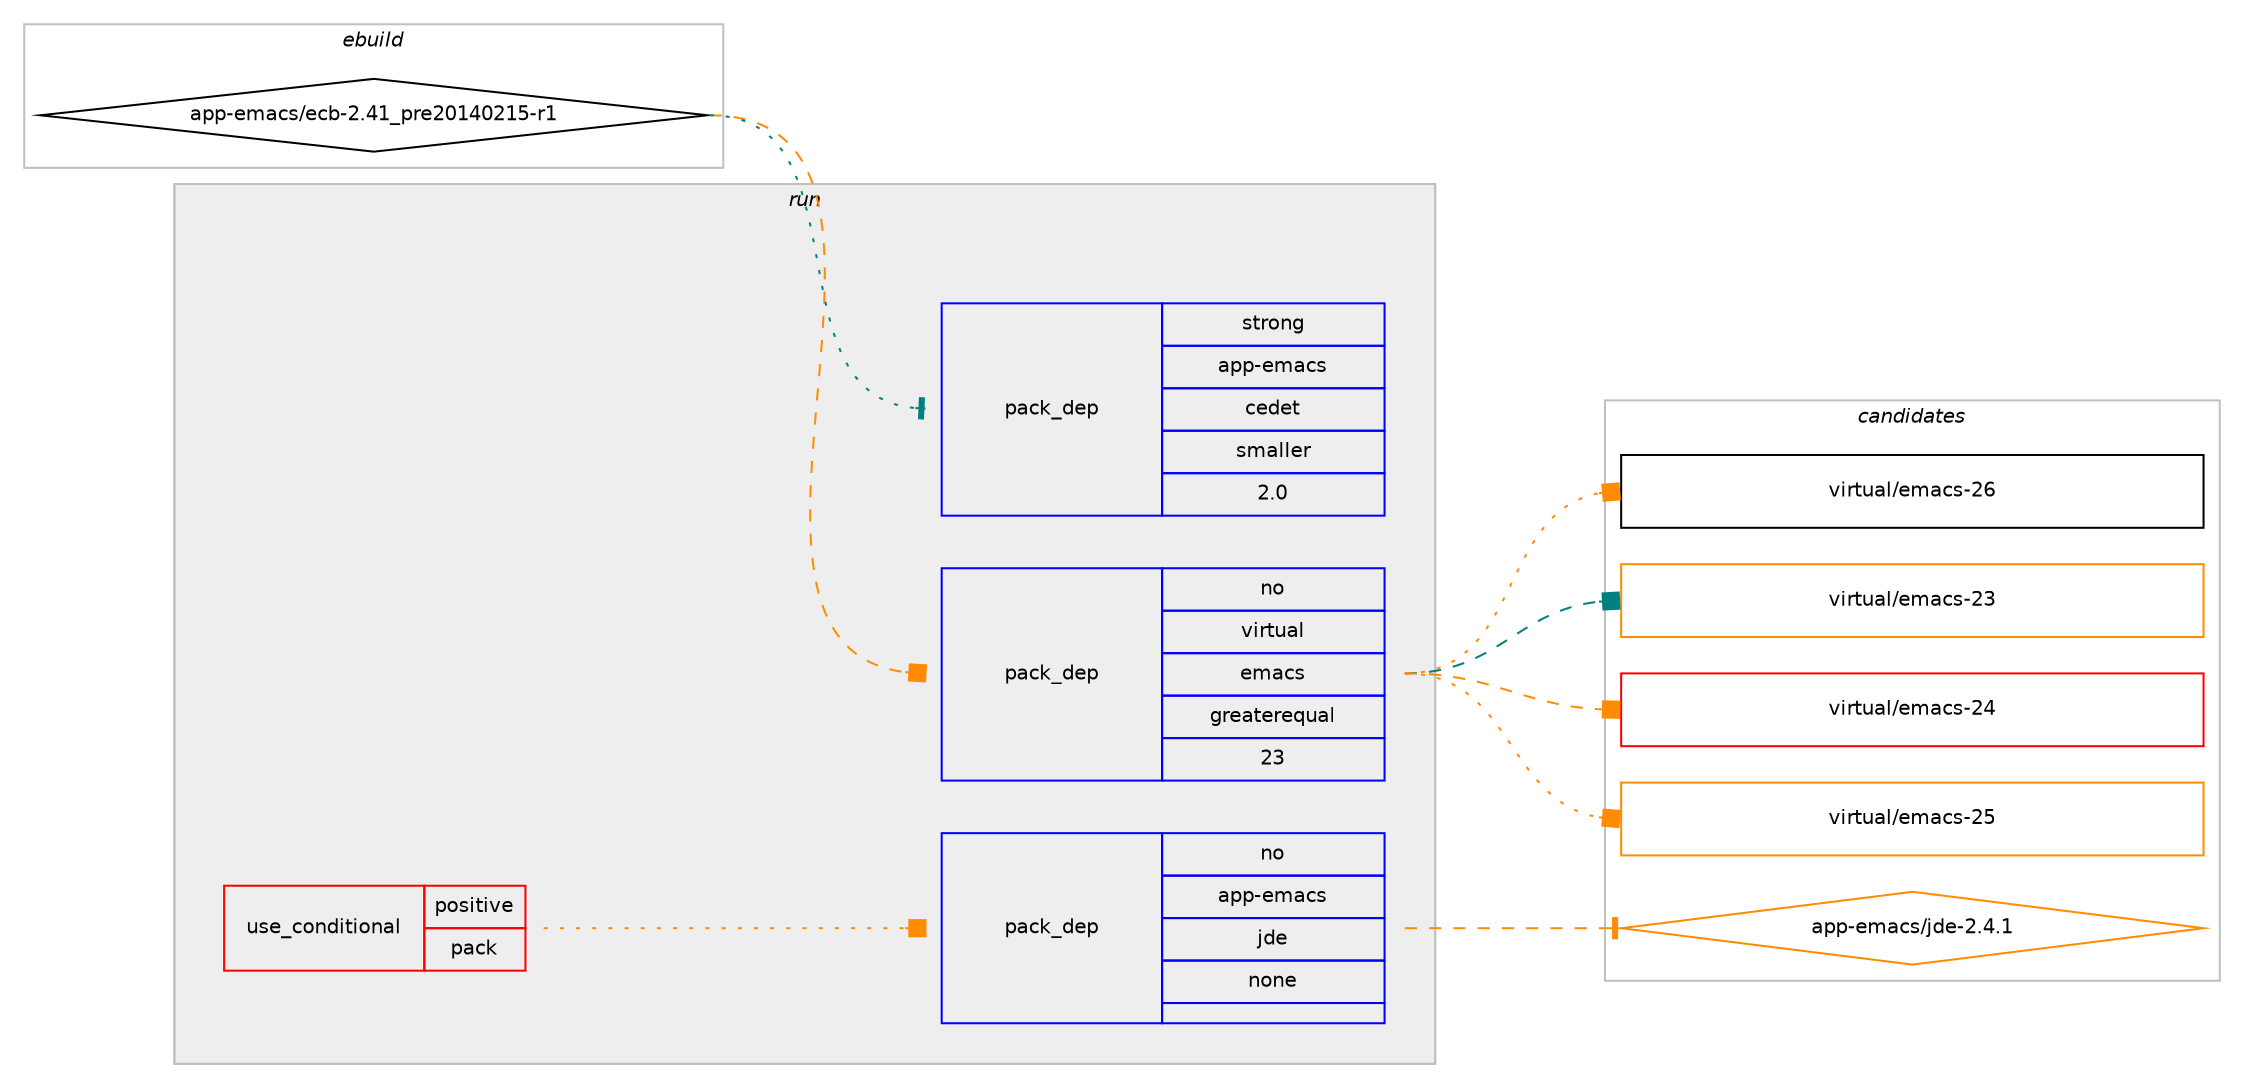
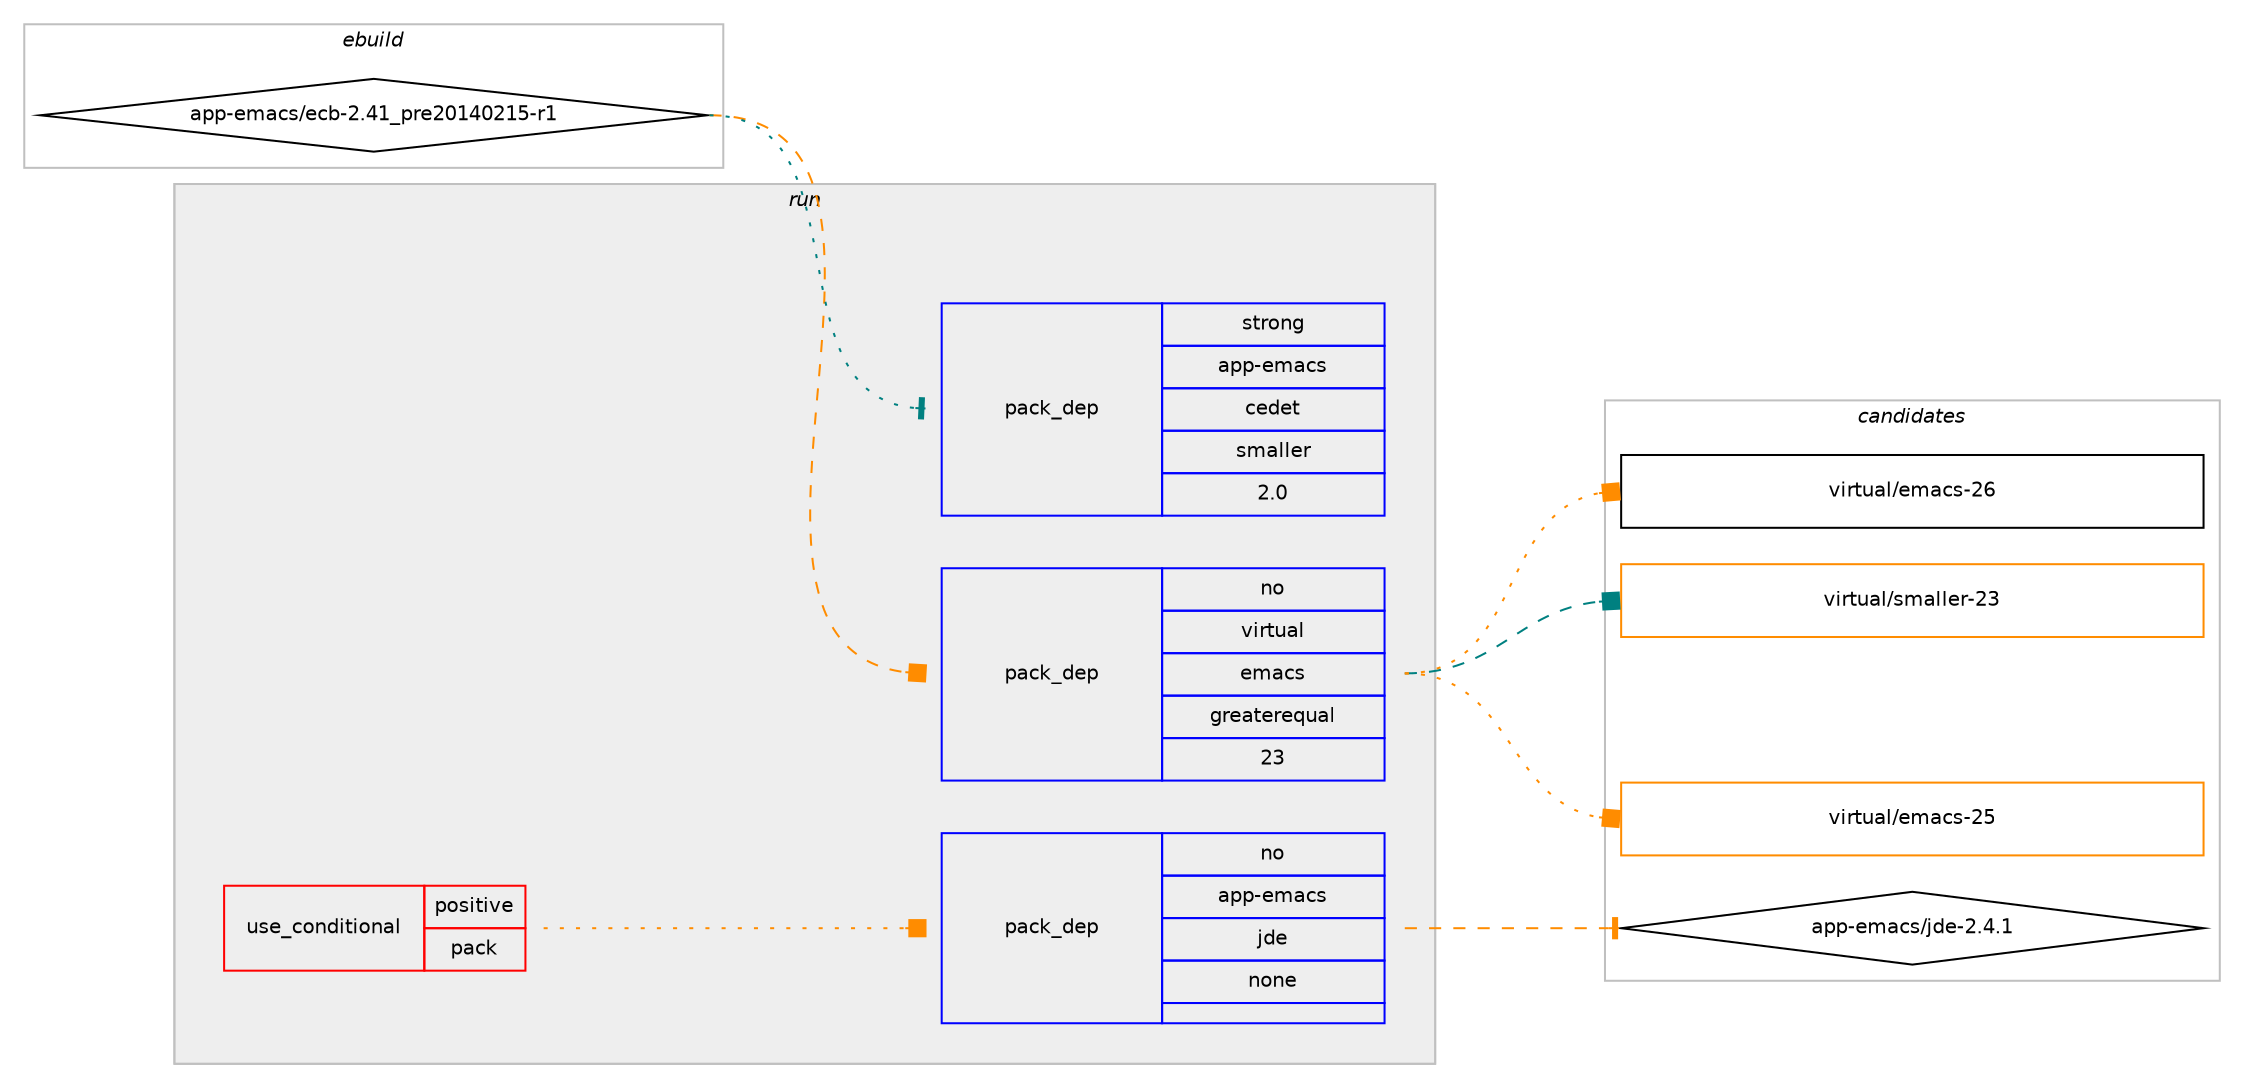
node "virtual/emacs-23": label "virtual/emacs-23" -> "virtual/smaller-23"
node "virtual/emacs-24": removed
node "app-emacs/jde-2.4.1": color darkorange -> black
